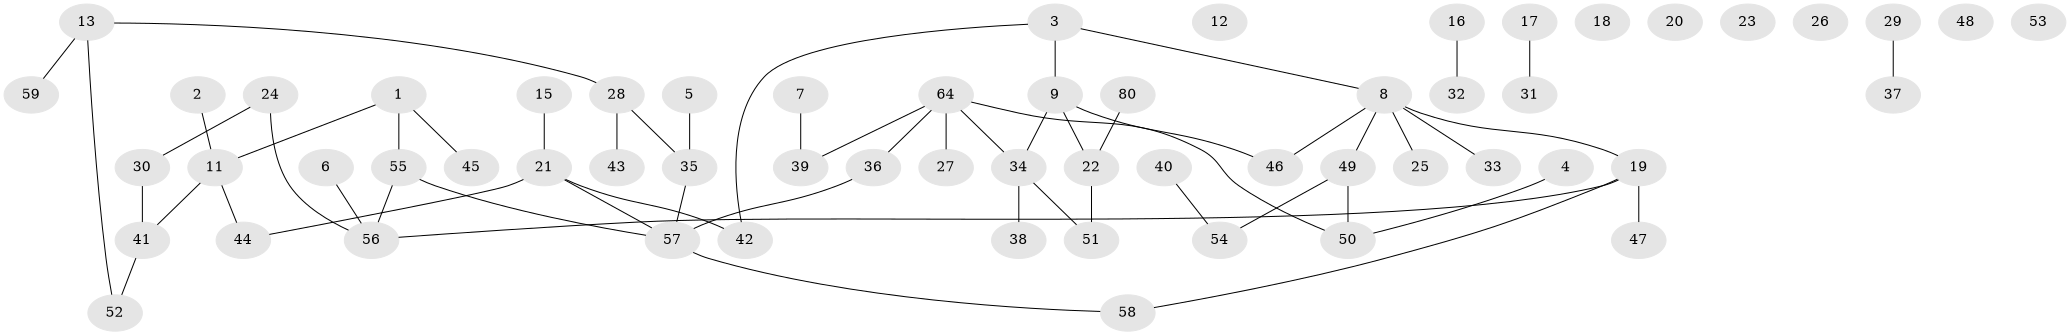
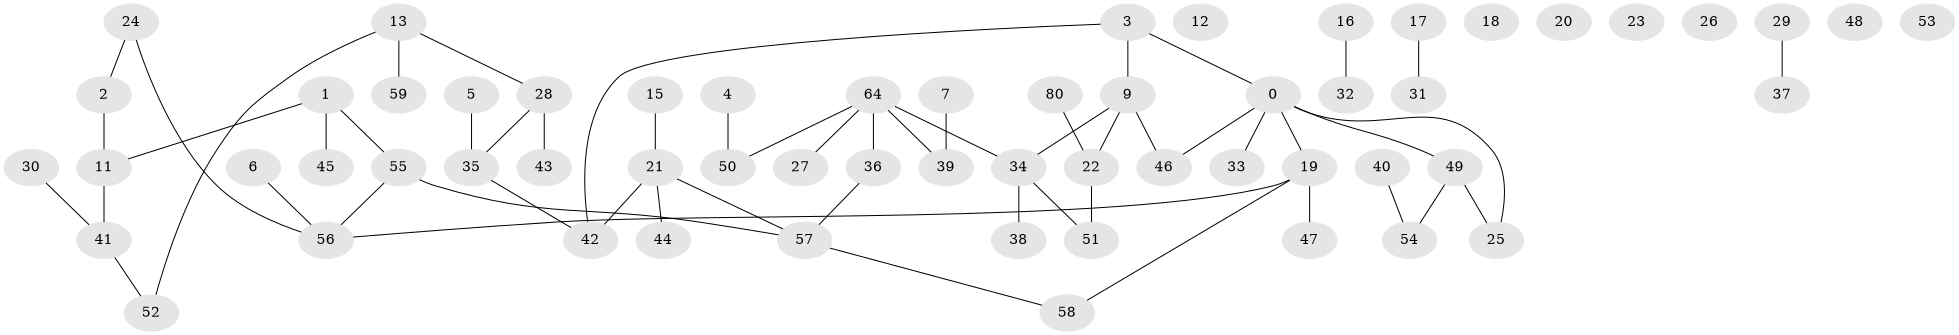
node "8": label "8" -> "0"
edge "24" -- "30": now "24" -- "2"
edge "11" -- "44": removed
edge "35" -- "57": now "35" -- "42"
edge "49" -- "50": now "49" -- "25"
